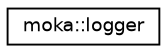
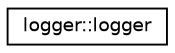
node "moka::logger": label "moka::logger" -> "logger::logger"
